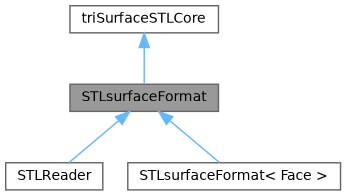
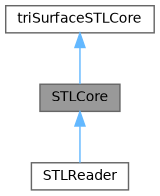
node "STLsurfaceFormat": label "STLsurfaceFormat" -> "STLCore"
node "STLsurfaceFormat< Face >": removed
